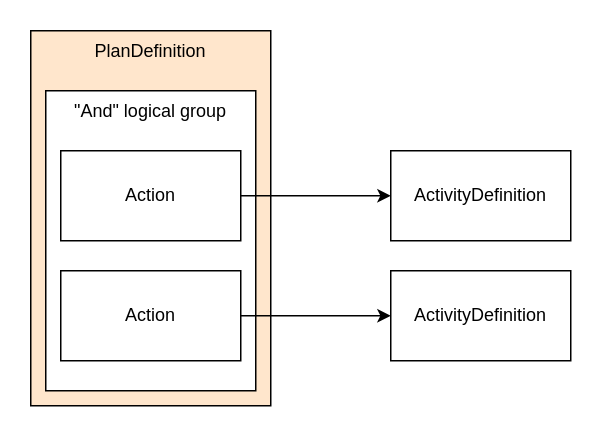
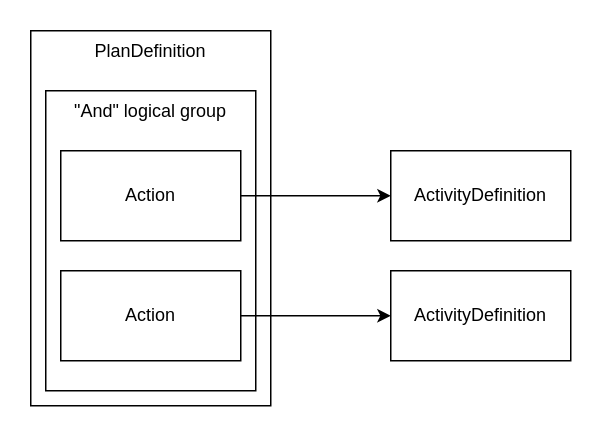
node "PlanDefinition": fillcolor #ffe6cc -> #ffffff
